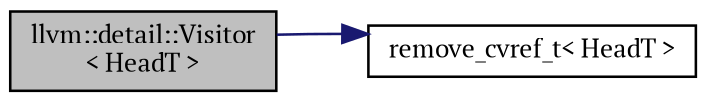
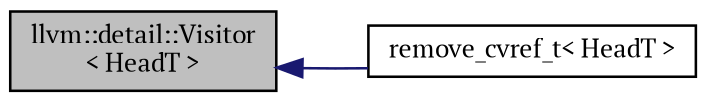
edge "llvm::detail::Visitor < HeadT >" -> "remove_cvref_t< HeadT >": reversed
